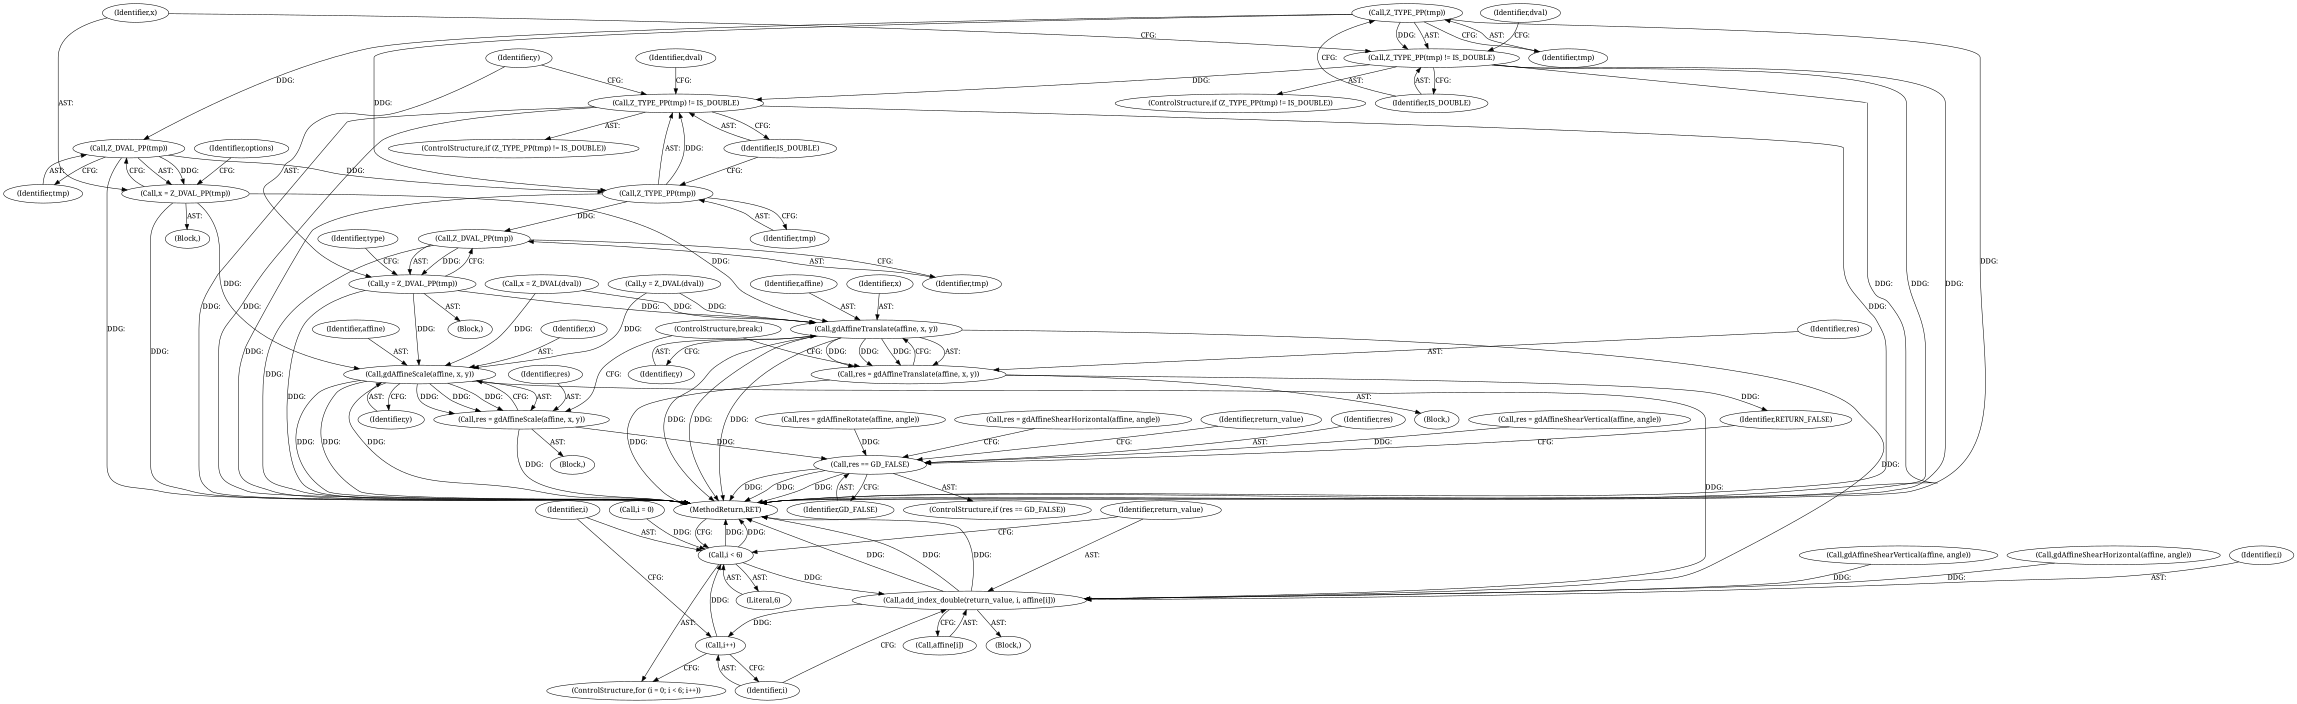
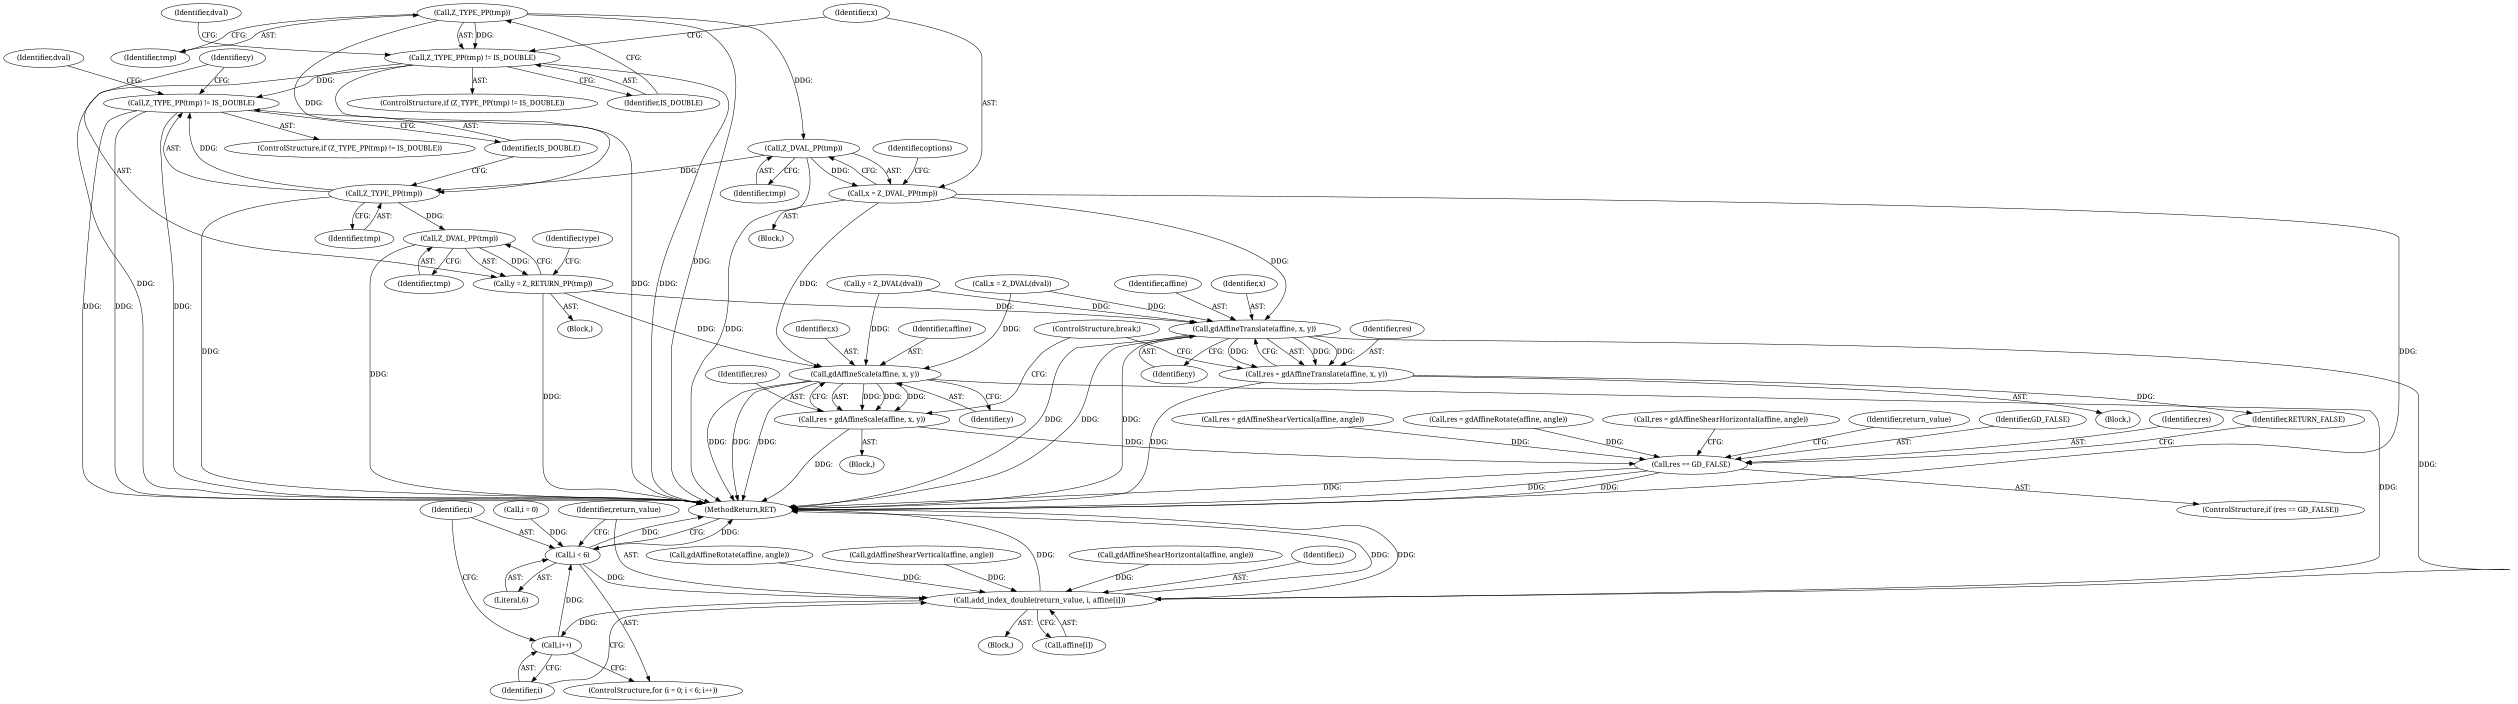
node "(Call,y = Z_DVAL_PP(tmp))": label "(Call,y = Z_DVAL_PP(tmp))" -> "(Call,y = Z_RETURN_PP(tmp))"
edge "(Call,res == GD_FALSE)" -> "(Identifier,GD_FALSE)": removed, label "CFG:"
node "(Call,gdAffineRotate(affine, angle))": added
